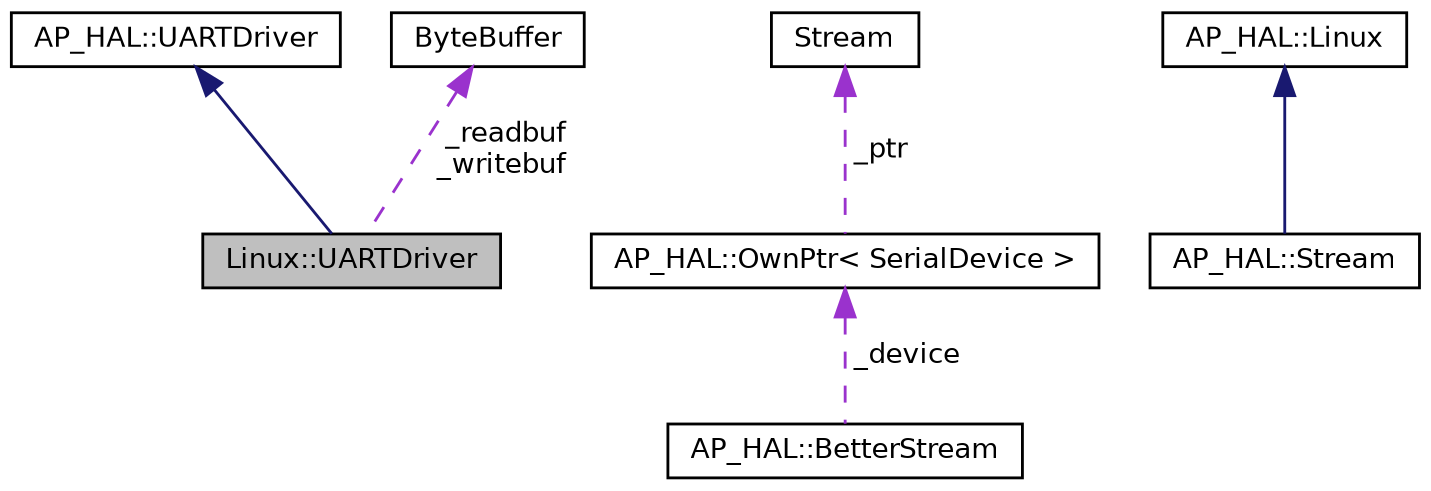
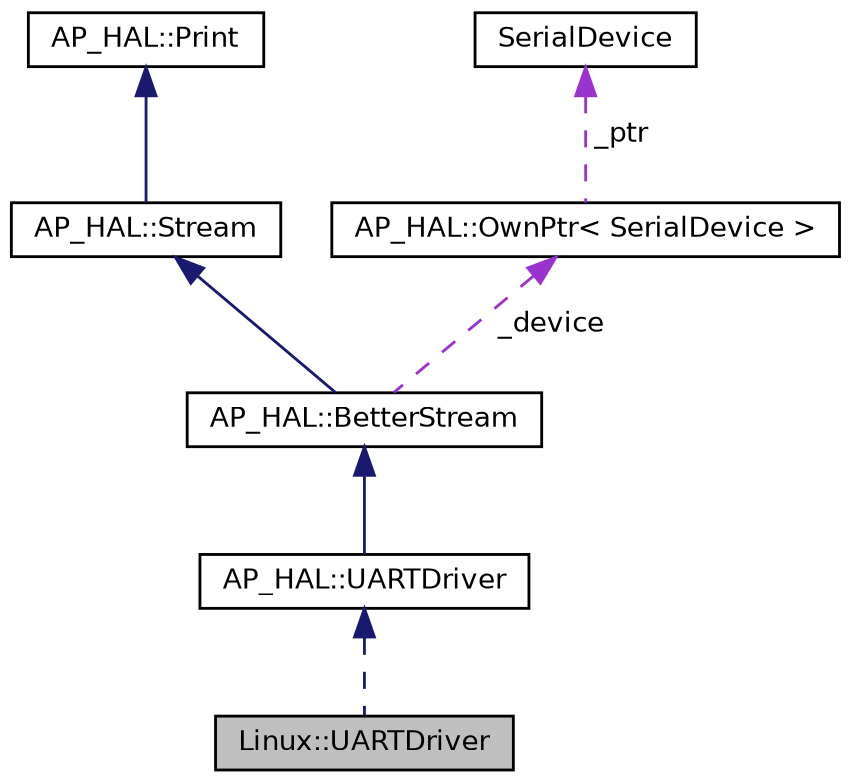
node "ByteBuffer": removed
node "Stream": label "Stream" -> "SerialDevice"
node "AP_HAL::Linux": label "AP_HAL::Linux" -> "AP_HAL::Print"
edge "Linux::UARTDriver" -> "AP_HAL::UARTDriver": style solid -> dashed
edge "AP_HAL::BetterStream" -> "AP_HAL::Stream": added
edge "AP_HAL::UARTDriver" -> "AP_HAL::BetterStream": added
